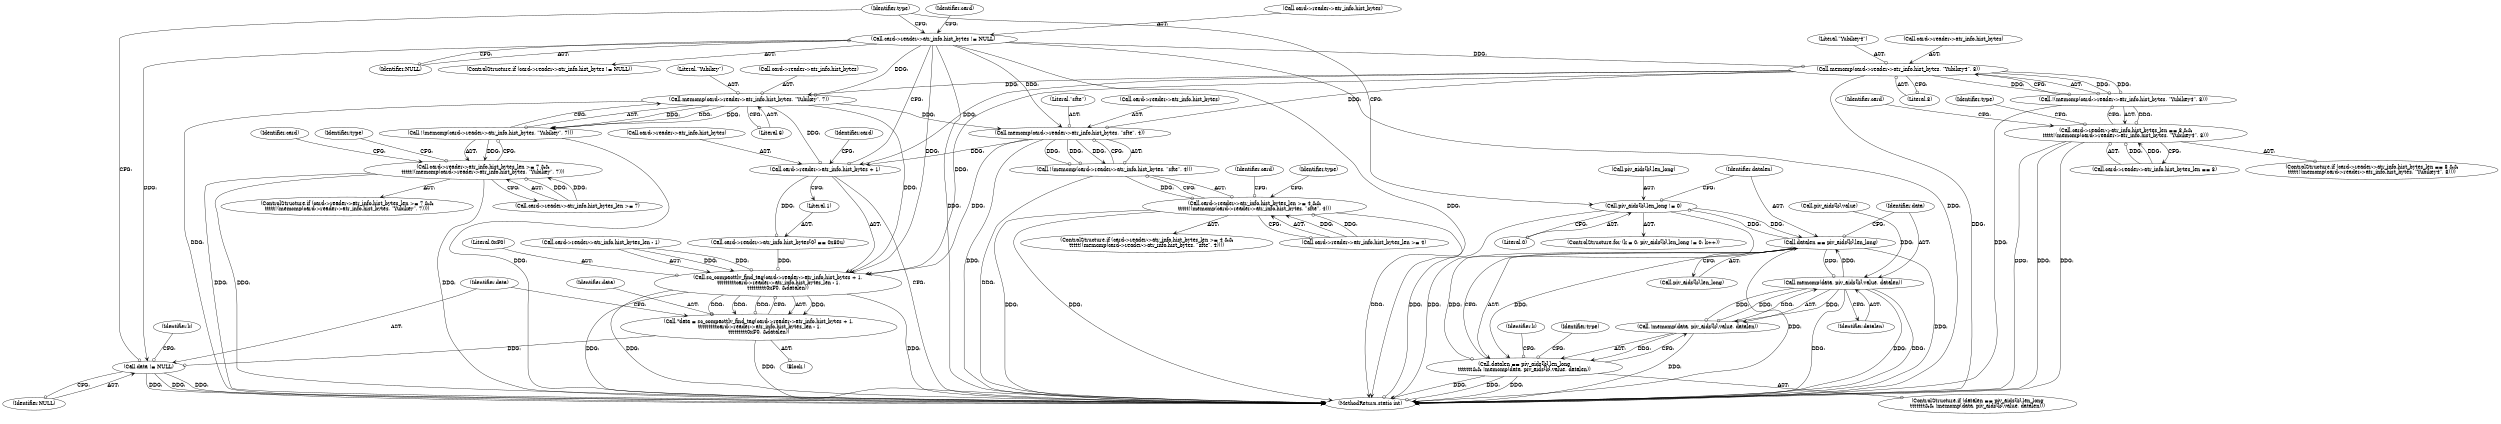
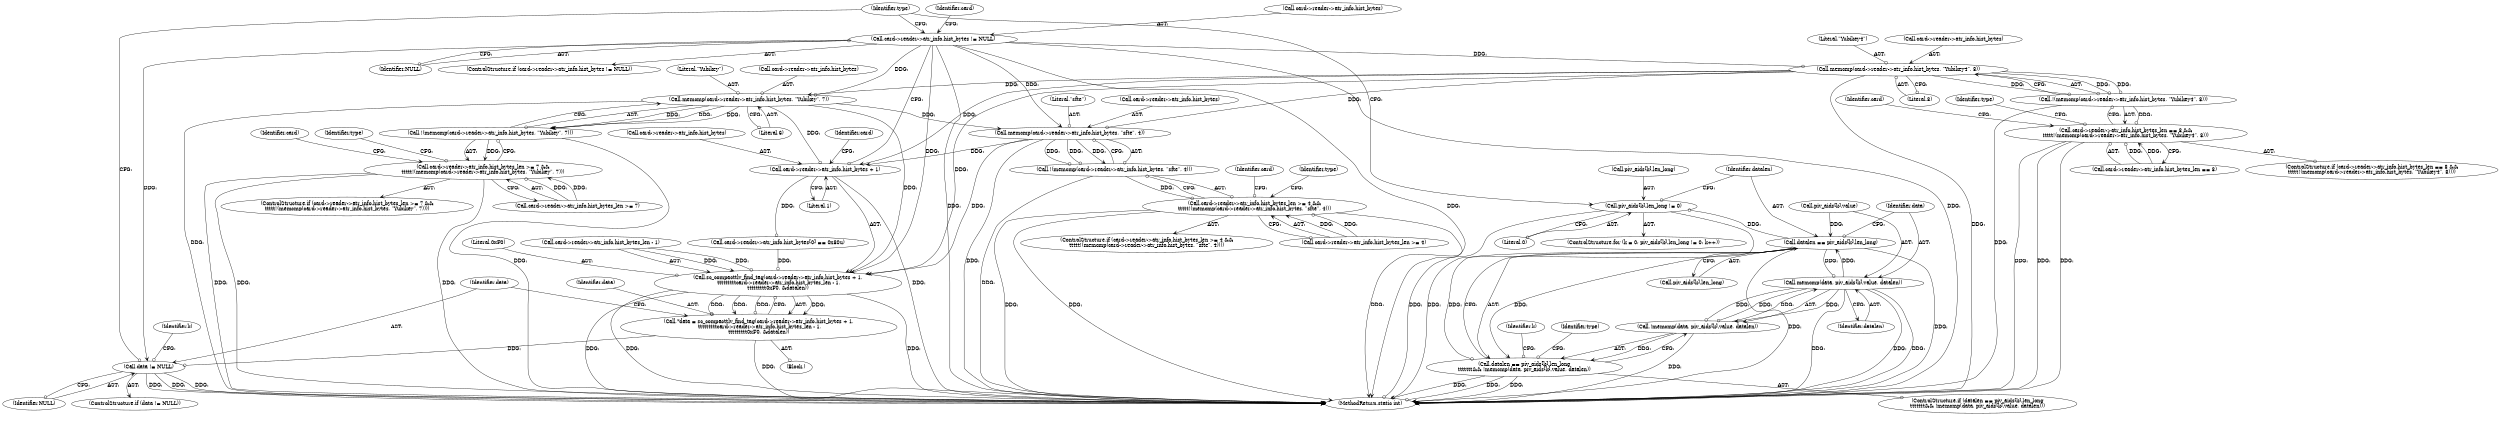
edge "(Call,piv_aids[k].len_long != 0)" -> "(Call,datalen == piv_aids[k].len_long)": now "(Call,piv_aids[k].value)" -> "(Call,datalen == piv_aids[k].len_long)"
edge "(Literal,1)" -> "(Call,card->reader->atr_info.hist_bytes[0] == 0x80u)": now "(Literal,1)" -> "(Call,card->reader->atr_info.hist_bytes + 1)"
edge "(Call,piv_aids[k].value)" -> "(Call,memcmp(data, piv_aids[k].value, datalen))": label "DDG: " -> "AST: "
edge "(Call,card->reader->atr_info.hist_bytes + 1)" -> "(MethodReturn,static int)": label "CFG: " -> "DDG: "
node "(ControlStructure,if (data != NULL))": added
